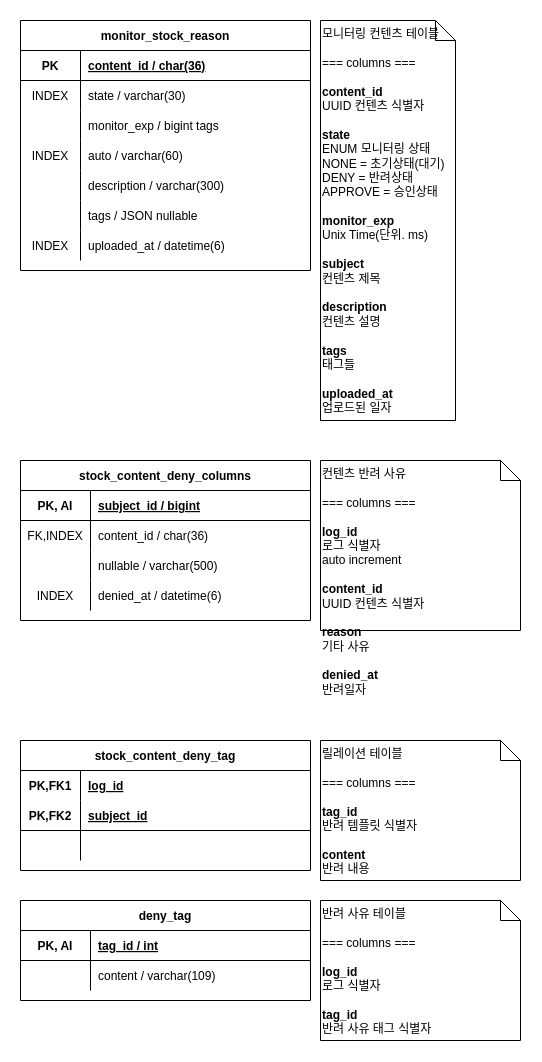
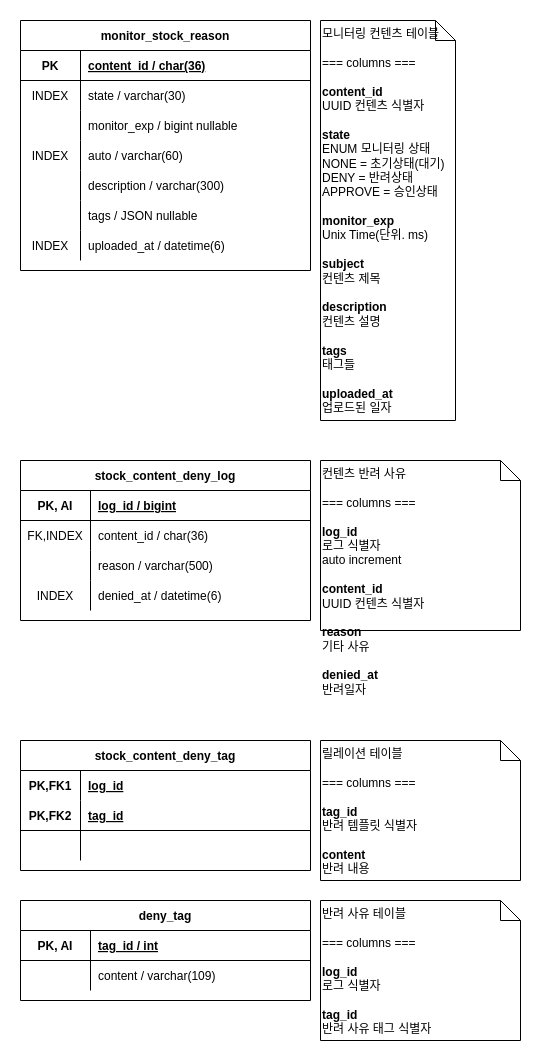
node "monitor_exp / bigint tags": label "monitor_exp / bigint tags" -> "monitor_exp / bigint nullable"
node "stock_content_deny_columns": label "stock_content_deny_columns" -> "stock_content_deny_log"
node "subject_id / bigint": label "subject_id / bigint" -> "log_id / bigint"
node "nullable / varchar(500)": label "nullable / varchar(500)" -> "reason / varchar(500)"
node "subject_id": label "subject_id" -> "tag_id"
